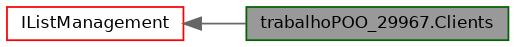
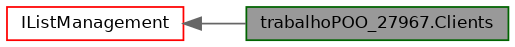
node "trabalhoPOO_29967.Clients": label "trabalhoPOO_29967.Clients" -> "trabalhoPOO_27967.Clients"
